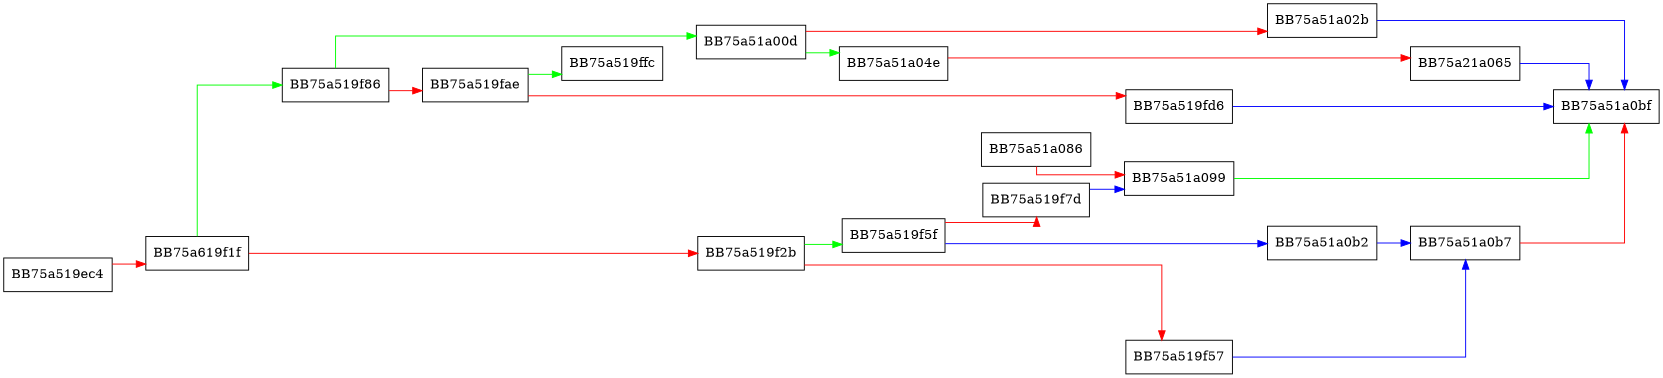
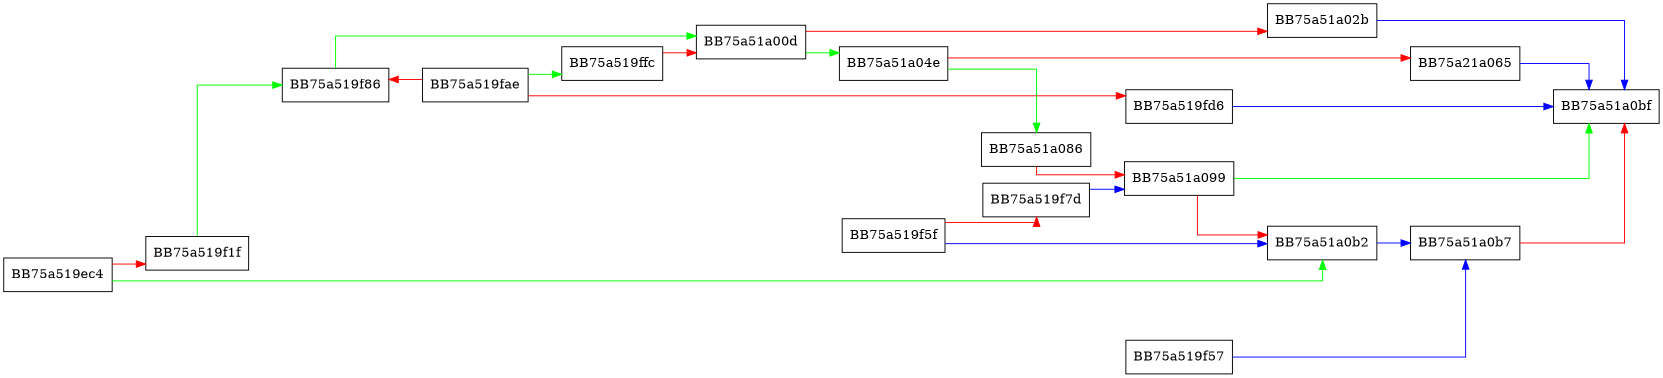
edge "BB75a519ffc" -> "BB75a51a00d": added
edge "BB75a51a04e" -> "BB75a51a086": added
edge "BB75a519f86" -> "BB75a519fae": reversed
edge "BB75a51a099" -> "BB75a51a0b2": added
node "BB75a619f1f": label "BB75a619f1f" -> "BB75a519f1f"
node "BB75a519f2b": removed
edge "BB75a519ec4" -> "BB75a51a0b2": added
